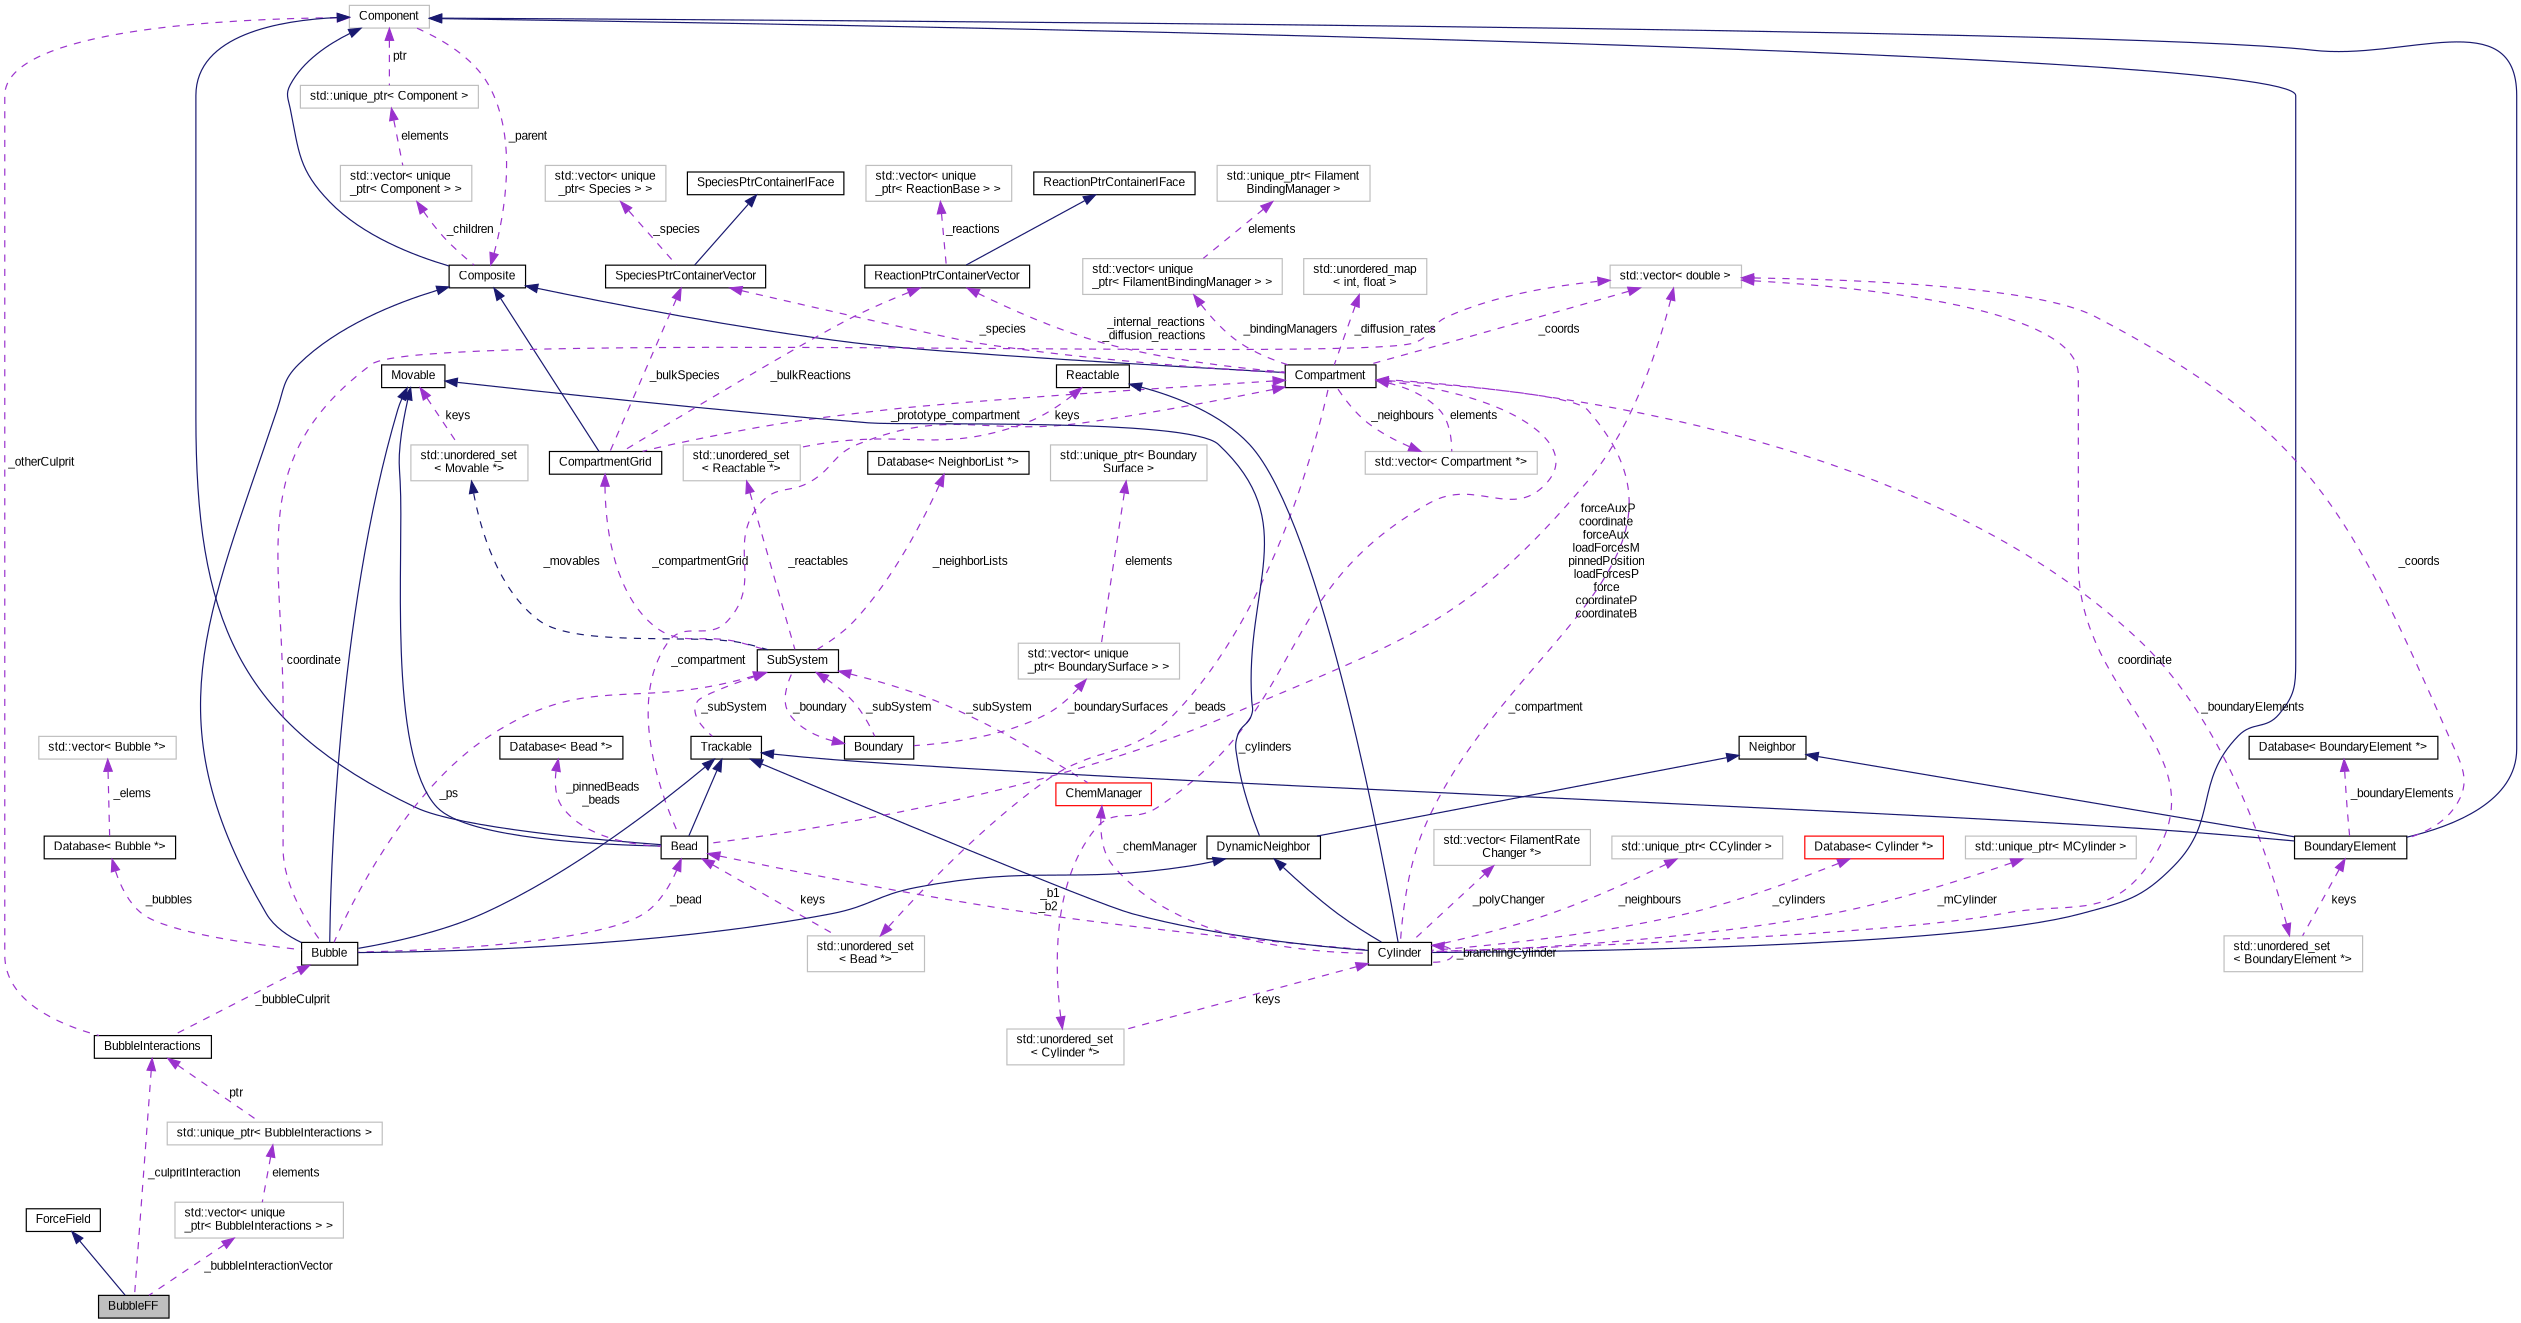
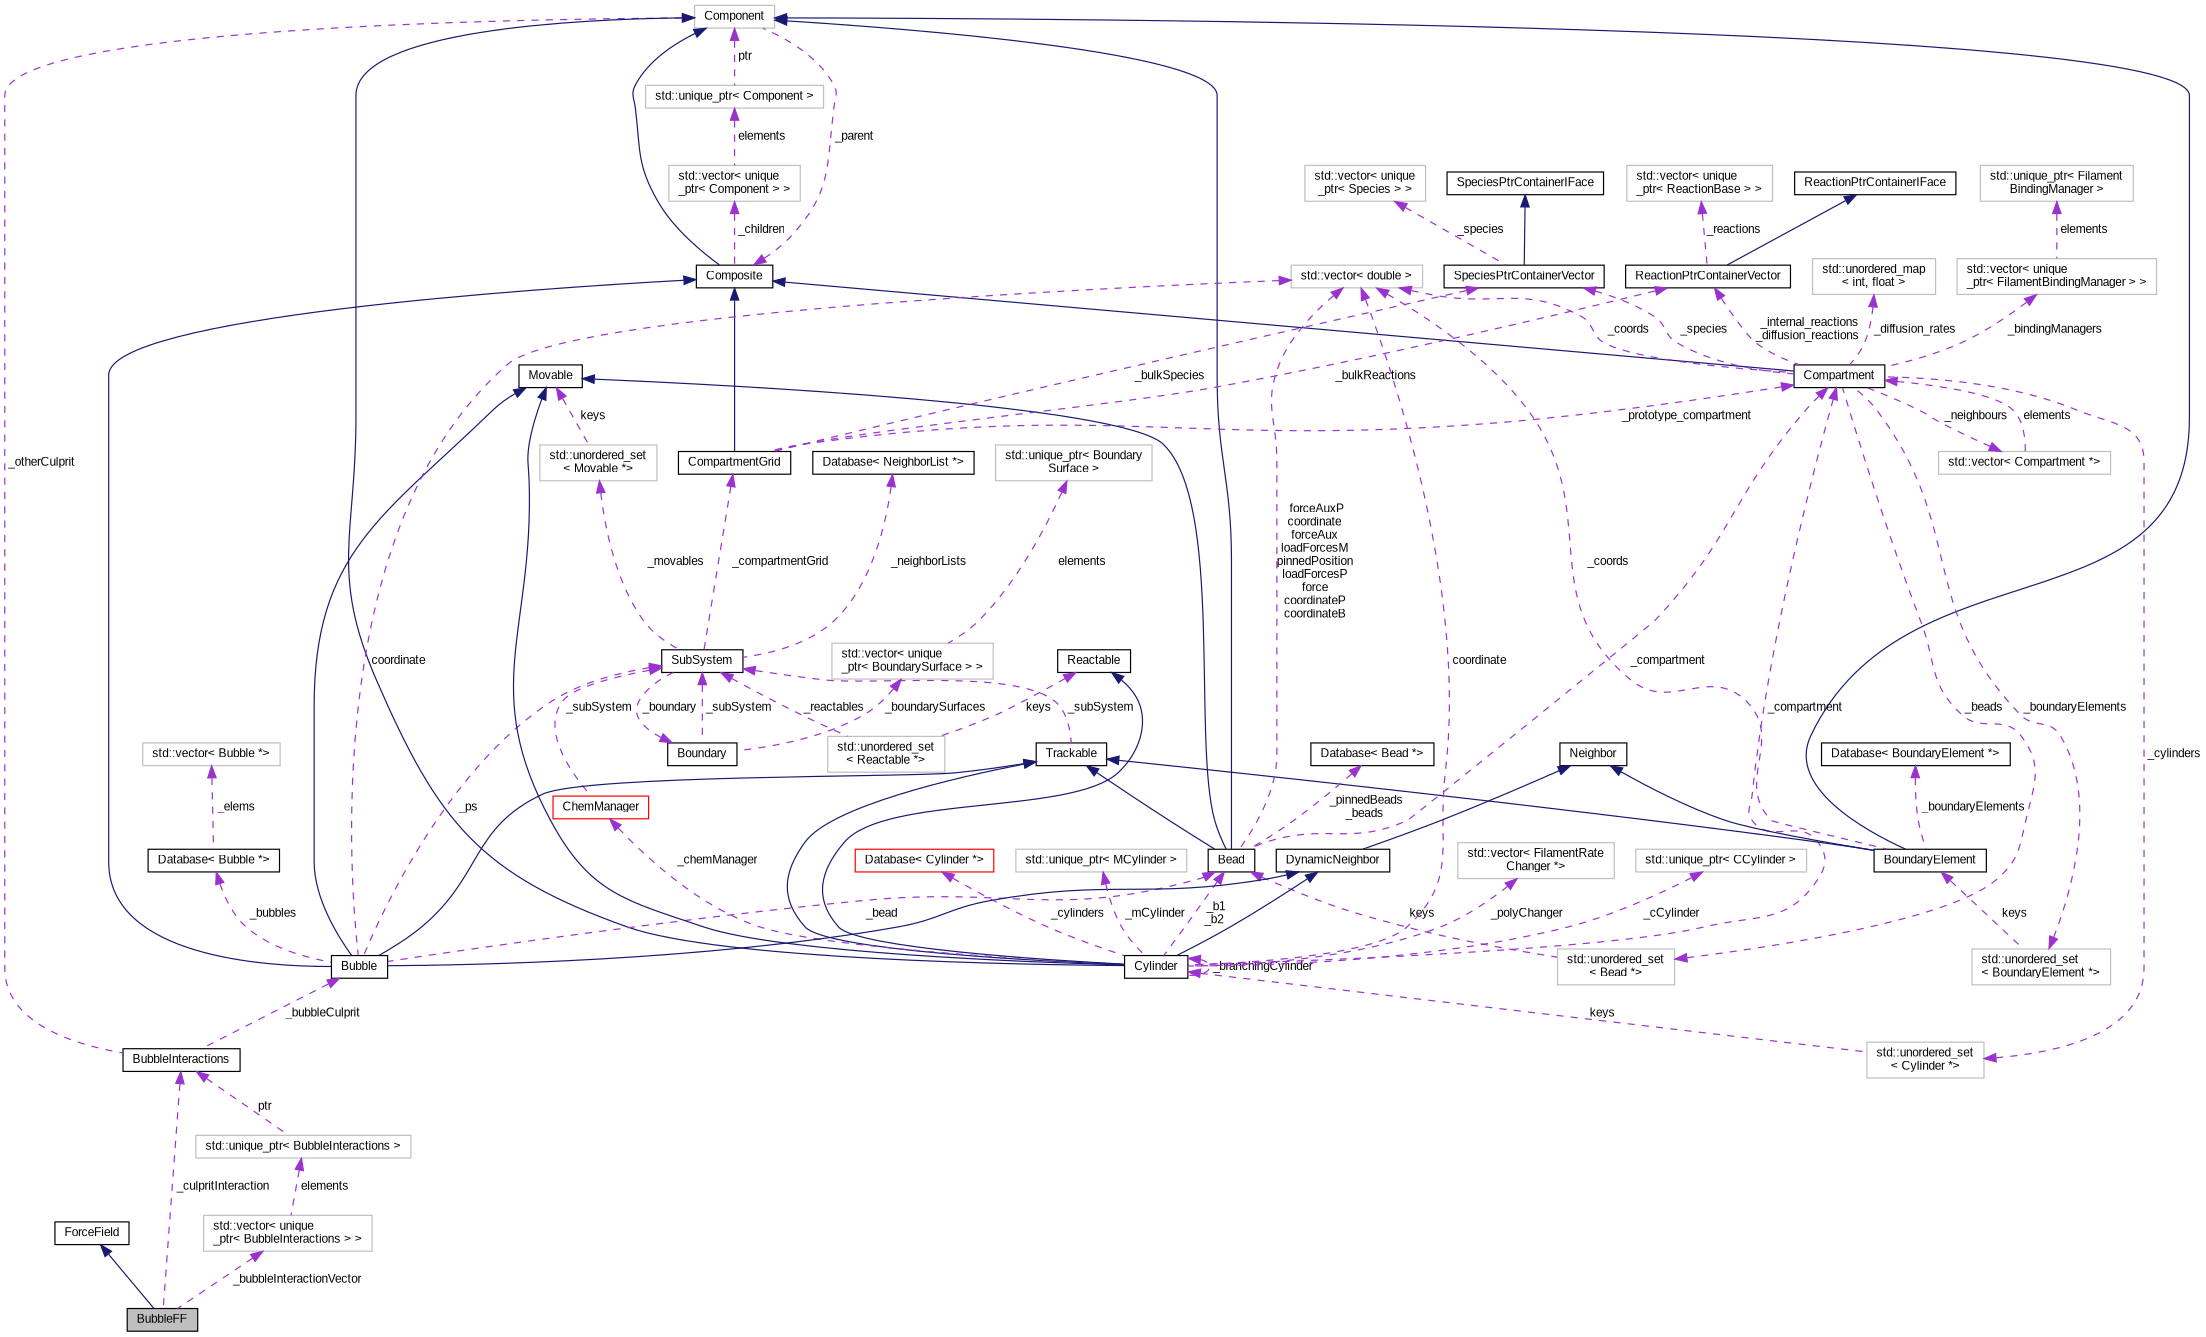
edge "DynamicNeighbor" -> "Movable": now "Cylinder" -> "Movable"
edge "SubSystem" -> "std::unordered_set < Reactable *>": reversed
edge "SubSystem" -> "std::unordered_set < Movable *>": color midnightblue -> darkorchid3
edge "Cylinder" -> "std::unique_ptr< CCylinder >": label " _neighbours" -> " _cCylinder"
